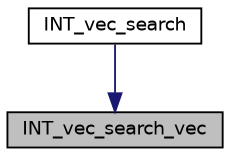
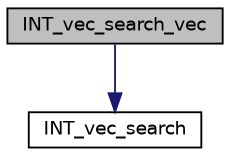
edge "INT_vec_search" -> "INT_vec_search_vec": reversed
